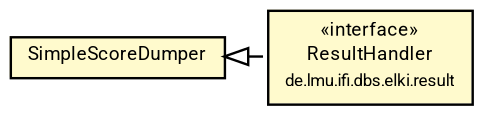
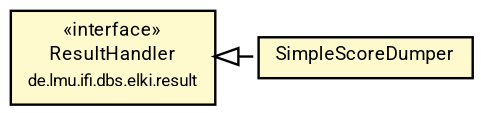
edge "ResultHandler" -> "SimpleScoreDumper": reversed
